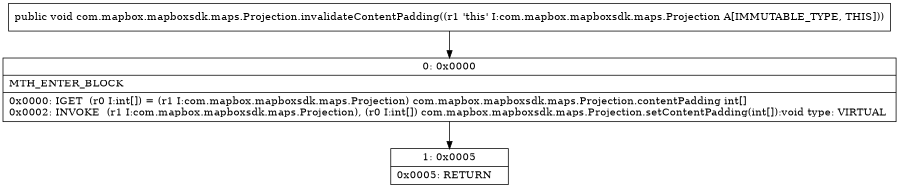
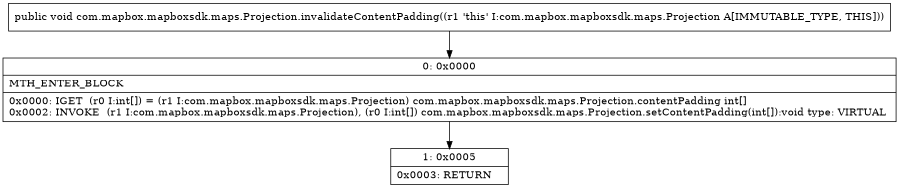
node "1: 0x0005": text "0x0005: RETURN" -> "0x0003: RETURN"
